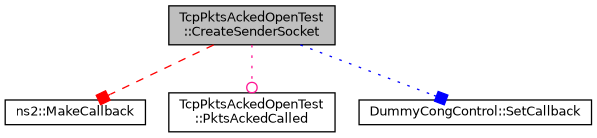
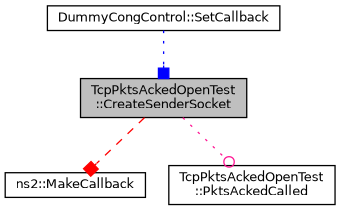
edge "TcpPktsAckedOpenTest ::CreateSenderSocket" -> "DummyCongControl::SetCallback": reversed
